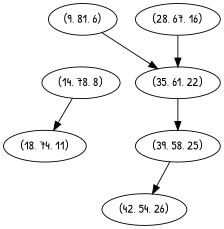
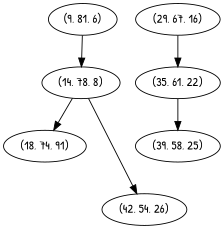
node "(28, 67, 16)": label "(28, 67, 16)" -> "(29, 67, 16)"
edge "(9, 81, 6)" -> "(35, 61, 22)": now "(9, 81, 6)" -> "(14, 78, 8)"
node "(18, 74, 11)": label "(18, 74, 11)" -> "(18, 74, 91)"
edge "(39, 58, 25)" -> "(42, 54, 26)": now "(14, 78, 8)" -> "(42, 54, 26)"
